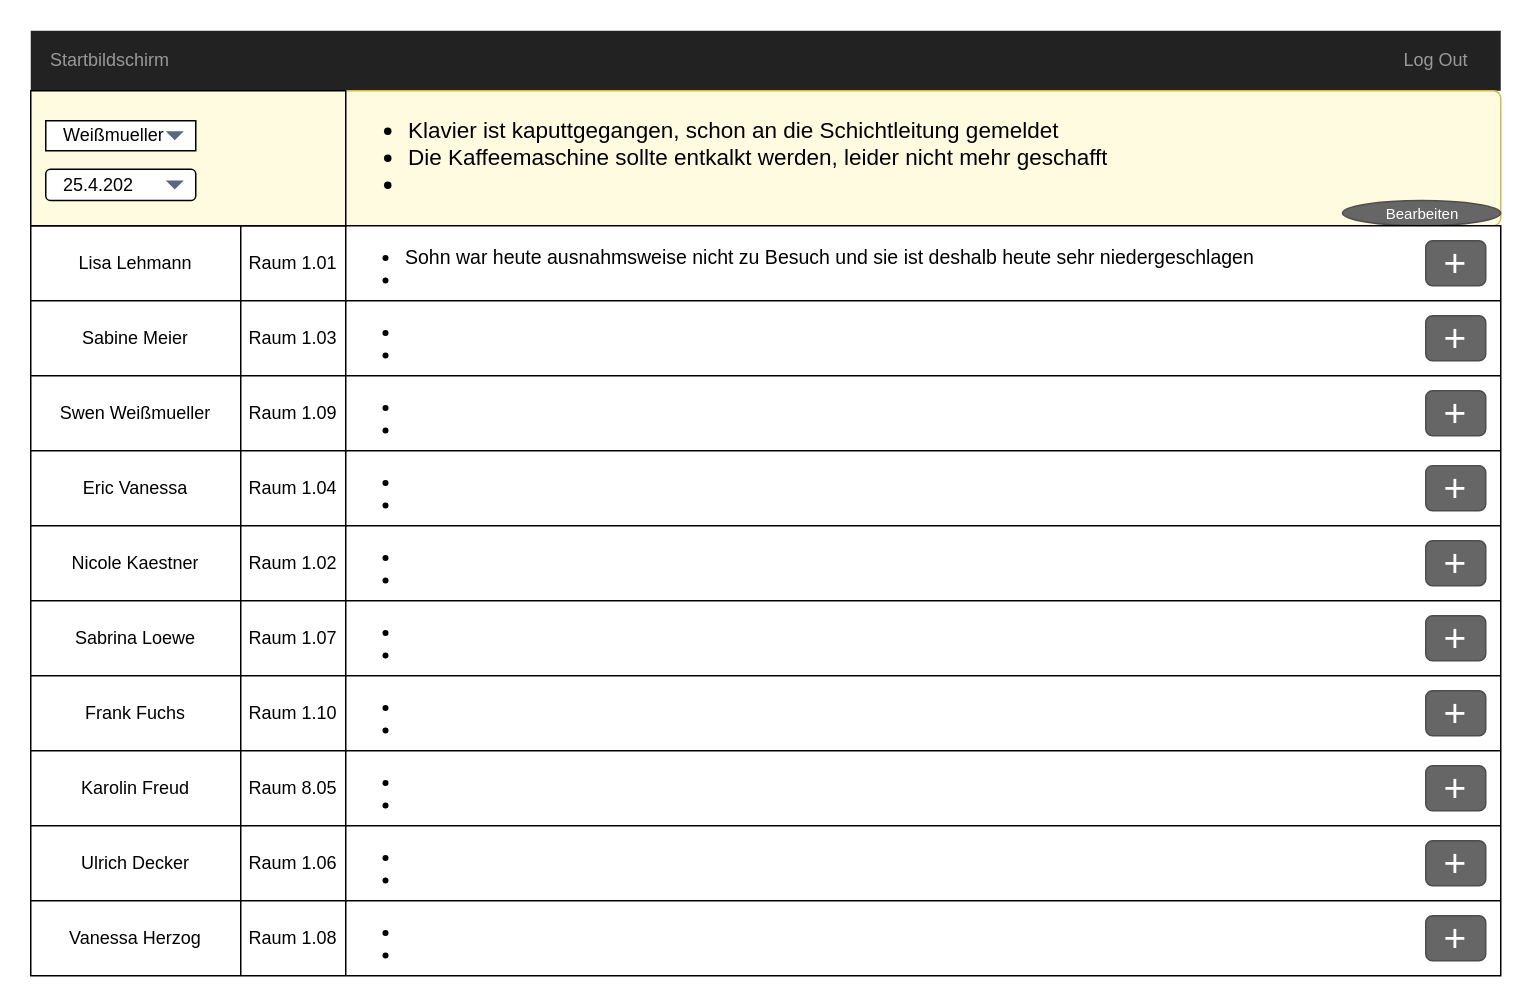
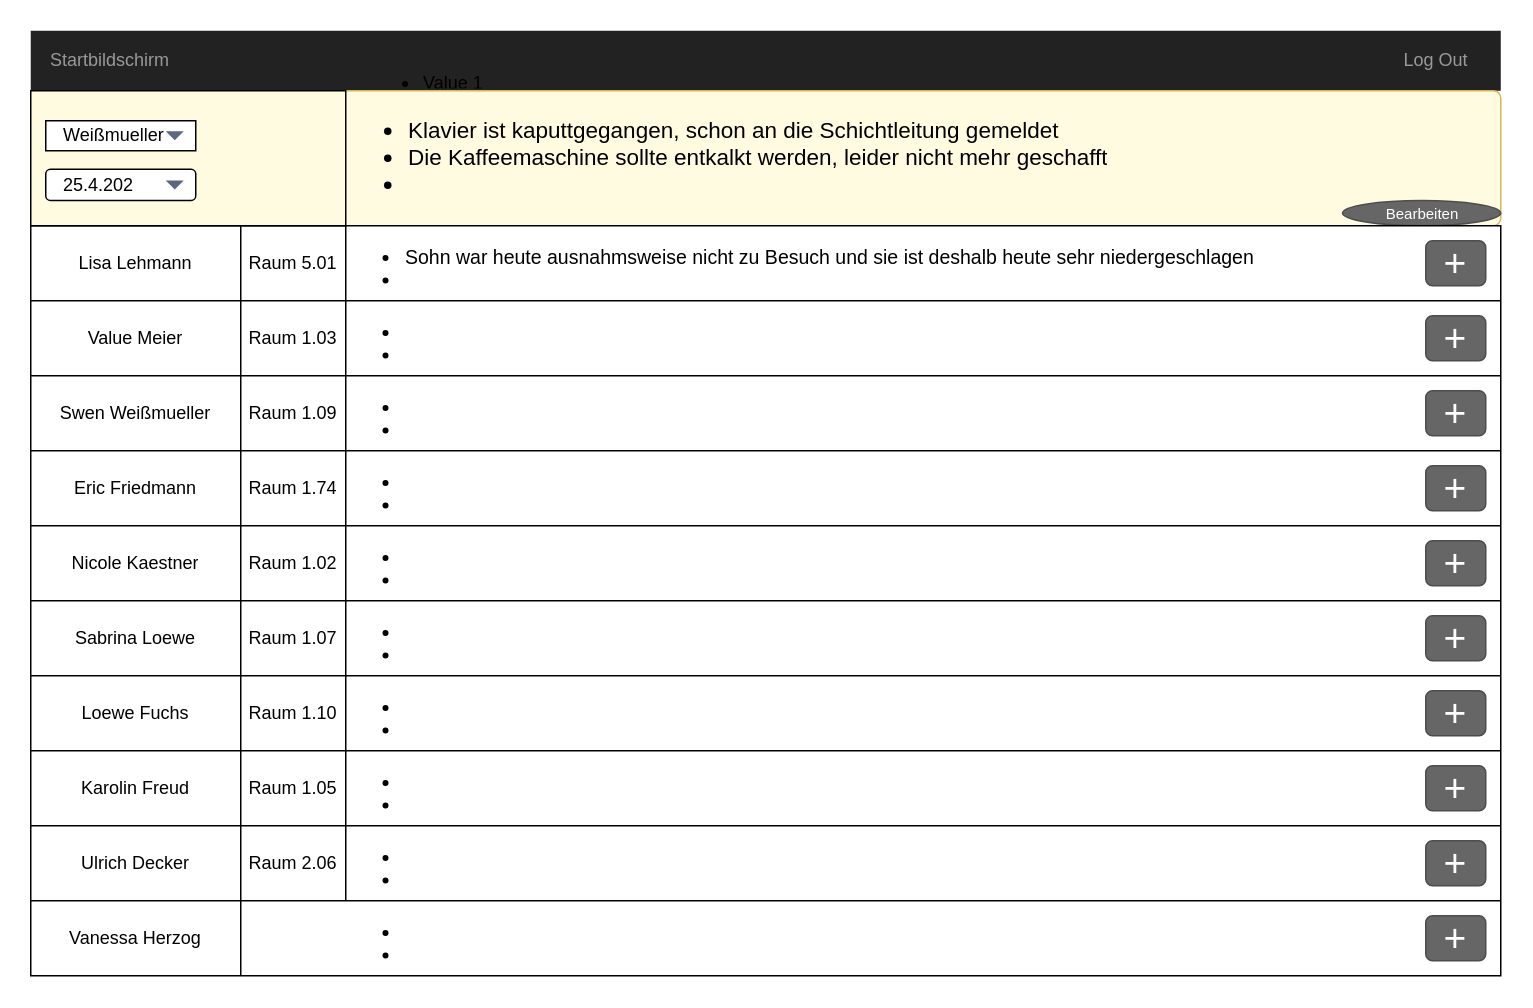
node "Value 1 Value 2 Value 3": added
node "Raum 1.01": label "Raum 1.01" -> "Raum 5.01"
node "Sabine Meier": label "Sabine Meier" -> "Value Meier"
node "Eric Vanessa": label "Eric Vanessa" -> "Eric Friedmann"
node "Raum 1.04": label "Raum 1.04" -> "Raum 1.74"
node "Frank Fuchs": label "Frank Fuchs" -> "Loewe Fuchs"
node "Raum 8.05": label "Raum 8.05" -> "Raum 1.05"
node "Raum 1.06": label "Raum 1.06" -> "Raum 2.06"
node "Raum 1.08": removed
